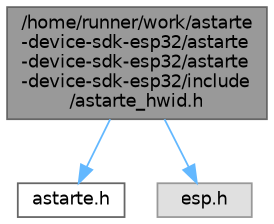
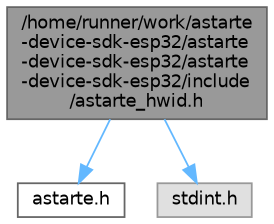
node "esp.h": label "esp.h" -> "stdint.h"
